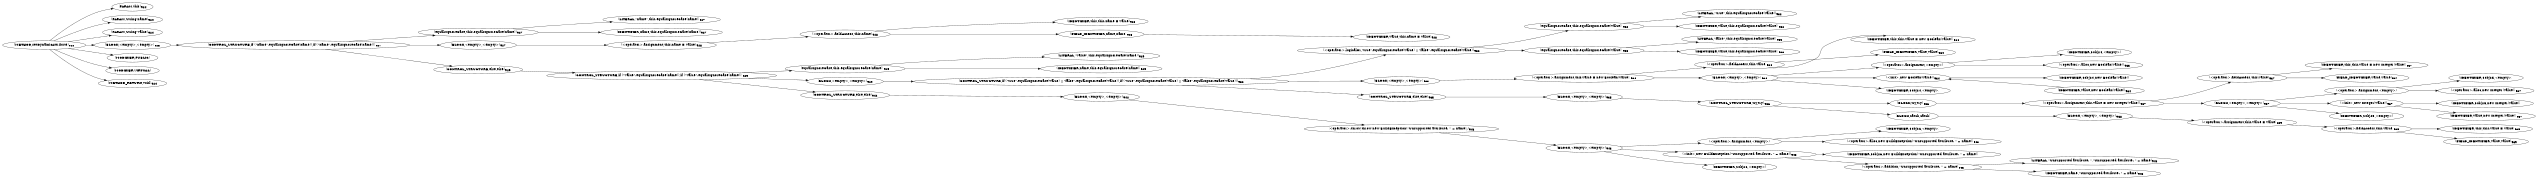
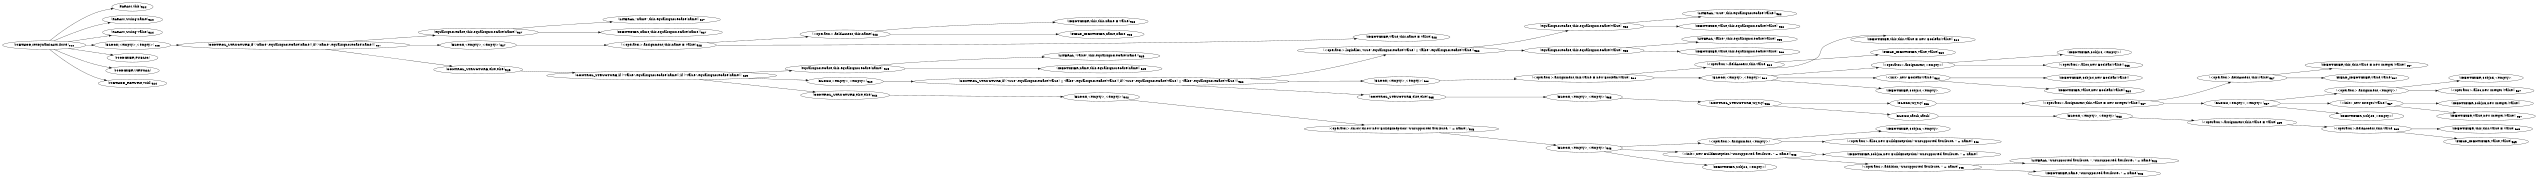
edge "(FIELD_IDENTIFIER,name,name)" -> "(IDENTIFIER,value,this.name = value)": now "(<operator>.assignment,this.name = value)" -> "(IDENTIFIER,value,this.name = value)"
edge "(IDENTIFIER,value,new Boolean(value))" -> "(<init>,new Boolean(value))": reversed
